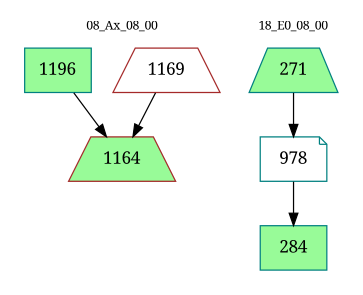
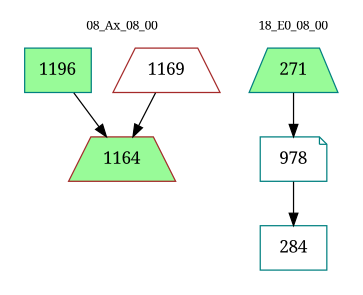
node "284": fillcolor palegreen -> white
